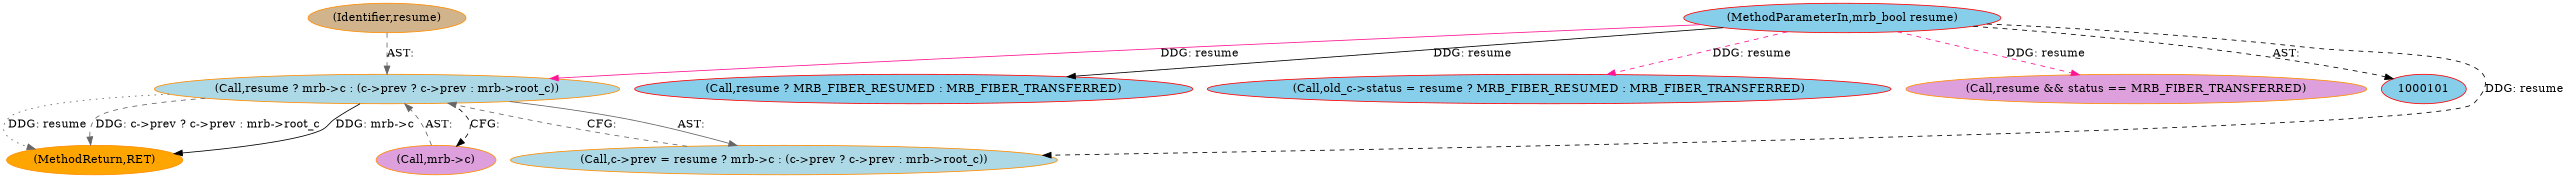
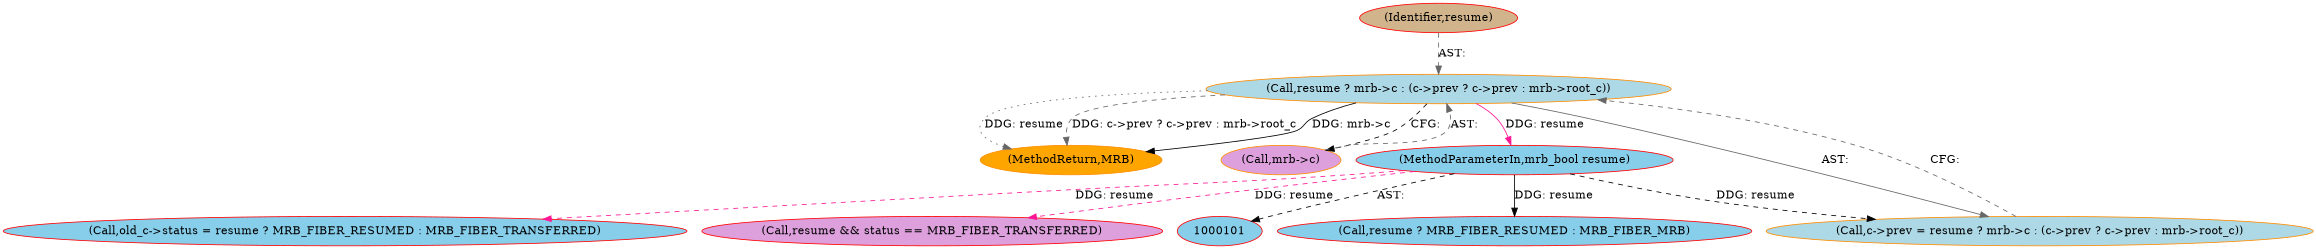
node "(Identifier,resume)": color darkorange -> red
edge "(MethodParameterIn,mrb_bool resume)" -> "(Call,resume ? mrb->c : (c->prev ? c->prev : mrb->root_c))": reversed
node "(Call,resume ? MRB_FIBER_RESUMED : MRB_FIBER_TRANSFERRED)": label "(Call,resume ? MRB_FIBER_RESUMED : MRB_FIBER_TRANSFERRED)" -> "(Call,resume ? MRB_FIBER_RESUMED : MRB_FIBER_MRB)"
node "(Call,resume && status == MRB_FIBER_TRANSFERRED)": color darkorange -> red
node "(MethodReturn,RET)": label "(MethodReturn,RET)" -> "(MethodReturn,MRB)"
